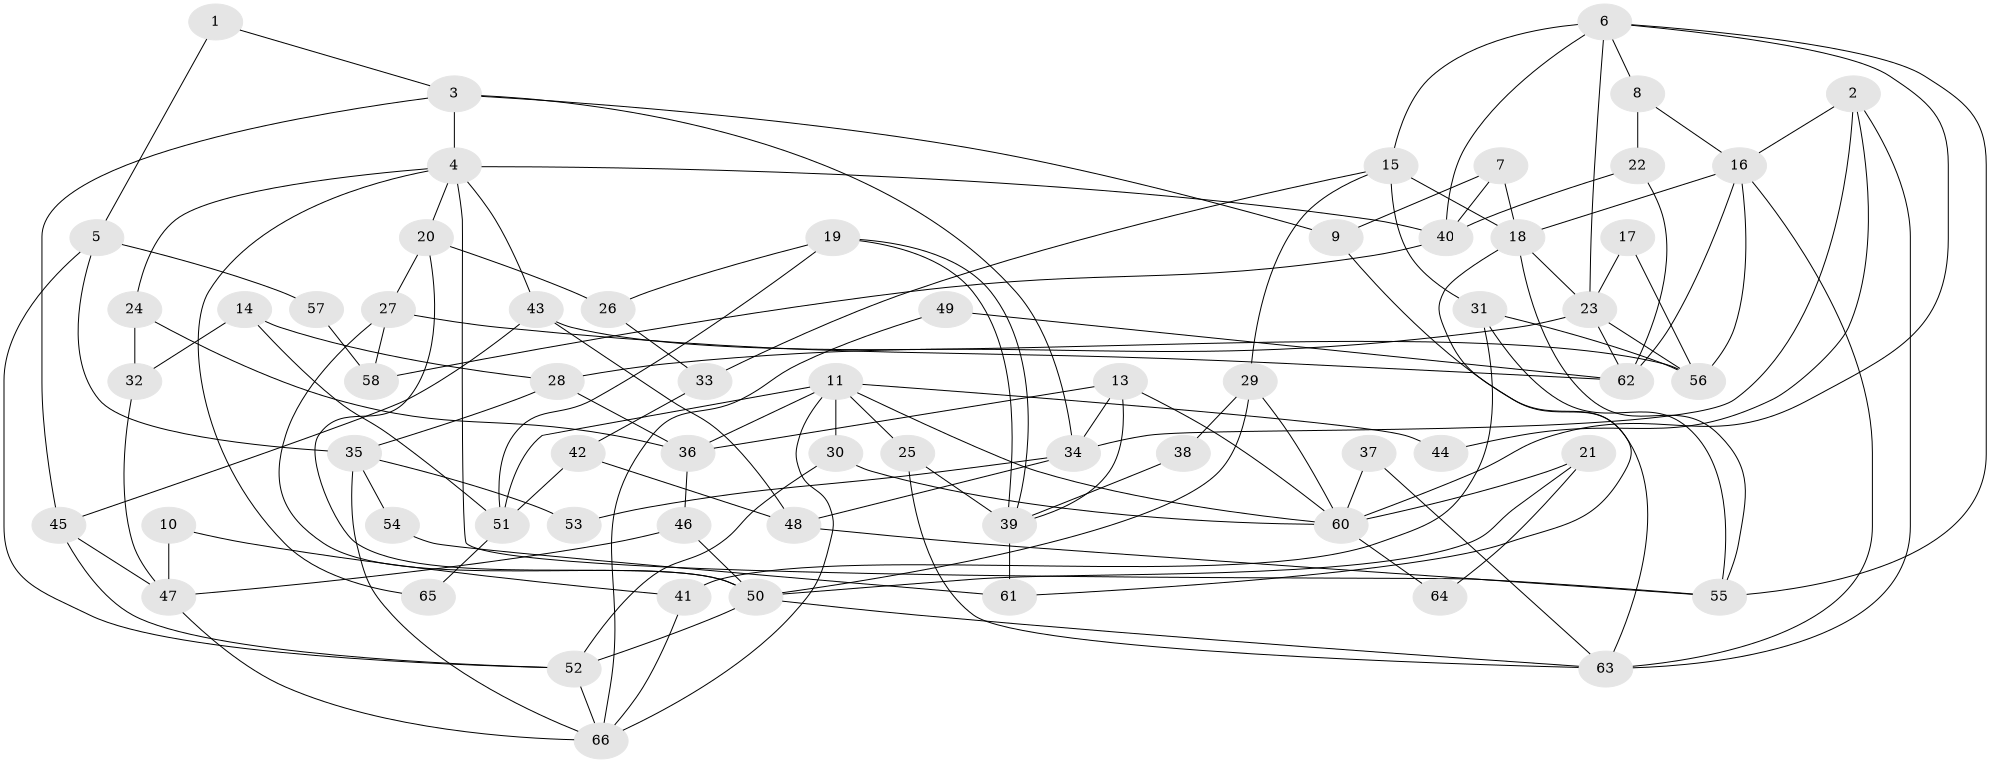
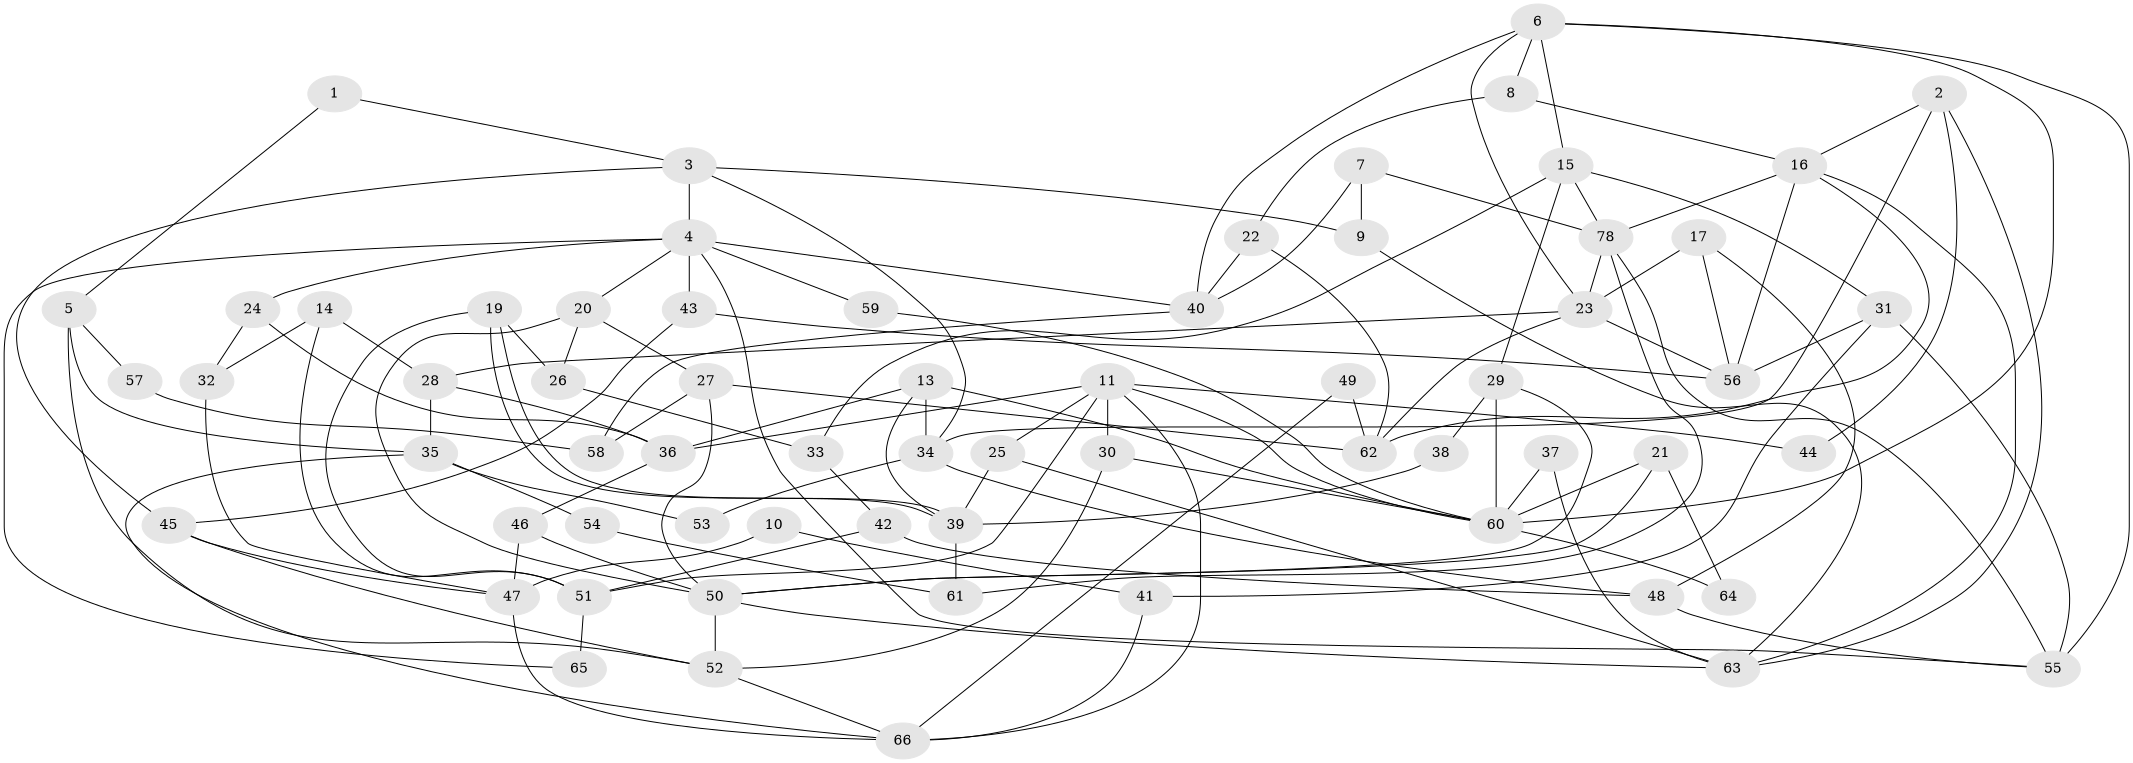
node "18": label "18" -> "78"
node "59": added
edge "43" -- "48": now "17" -- "48"
